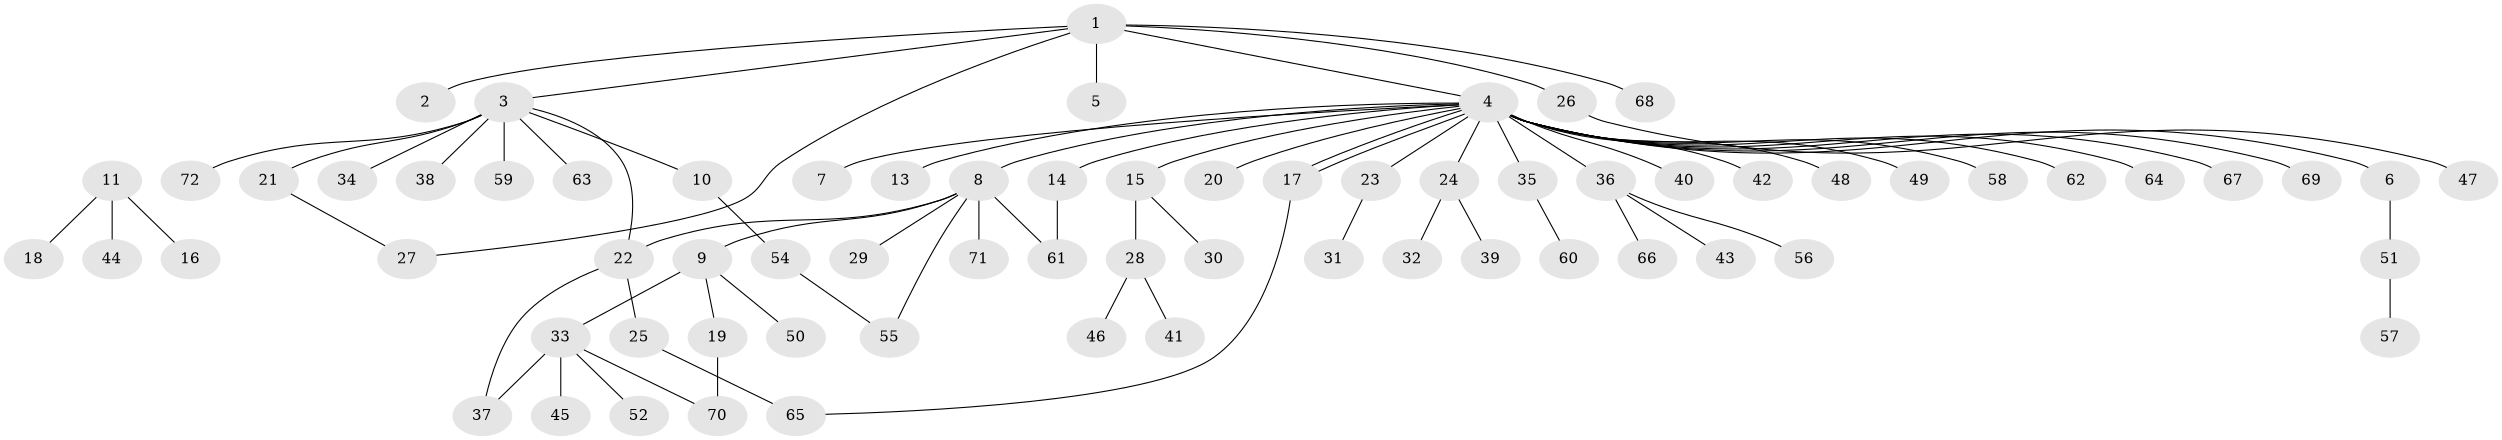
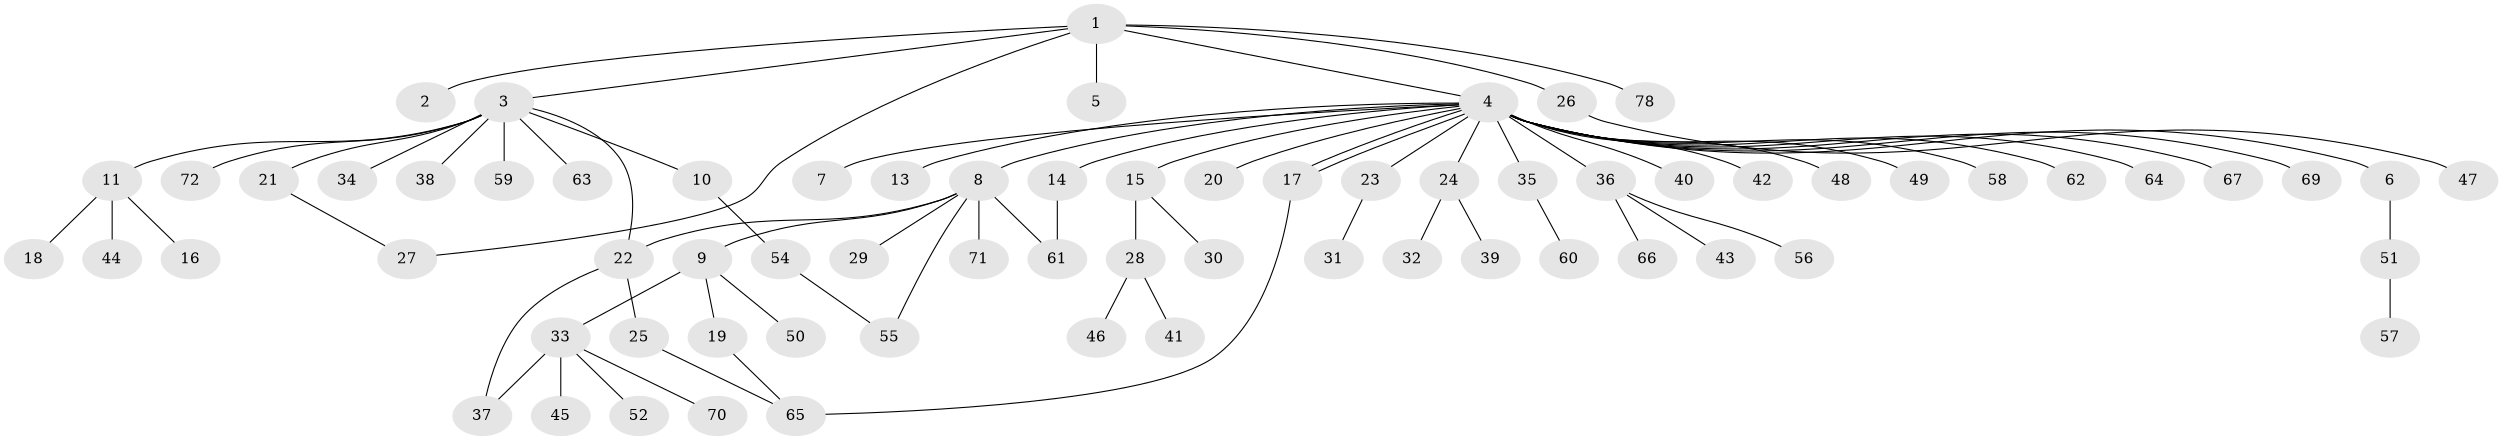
node "68": label "68" -> "78"
edge "3" -- "11": added
edge "19" -- "70": now "19" -- "65"
